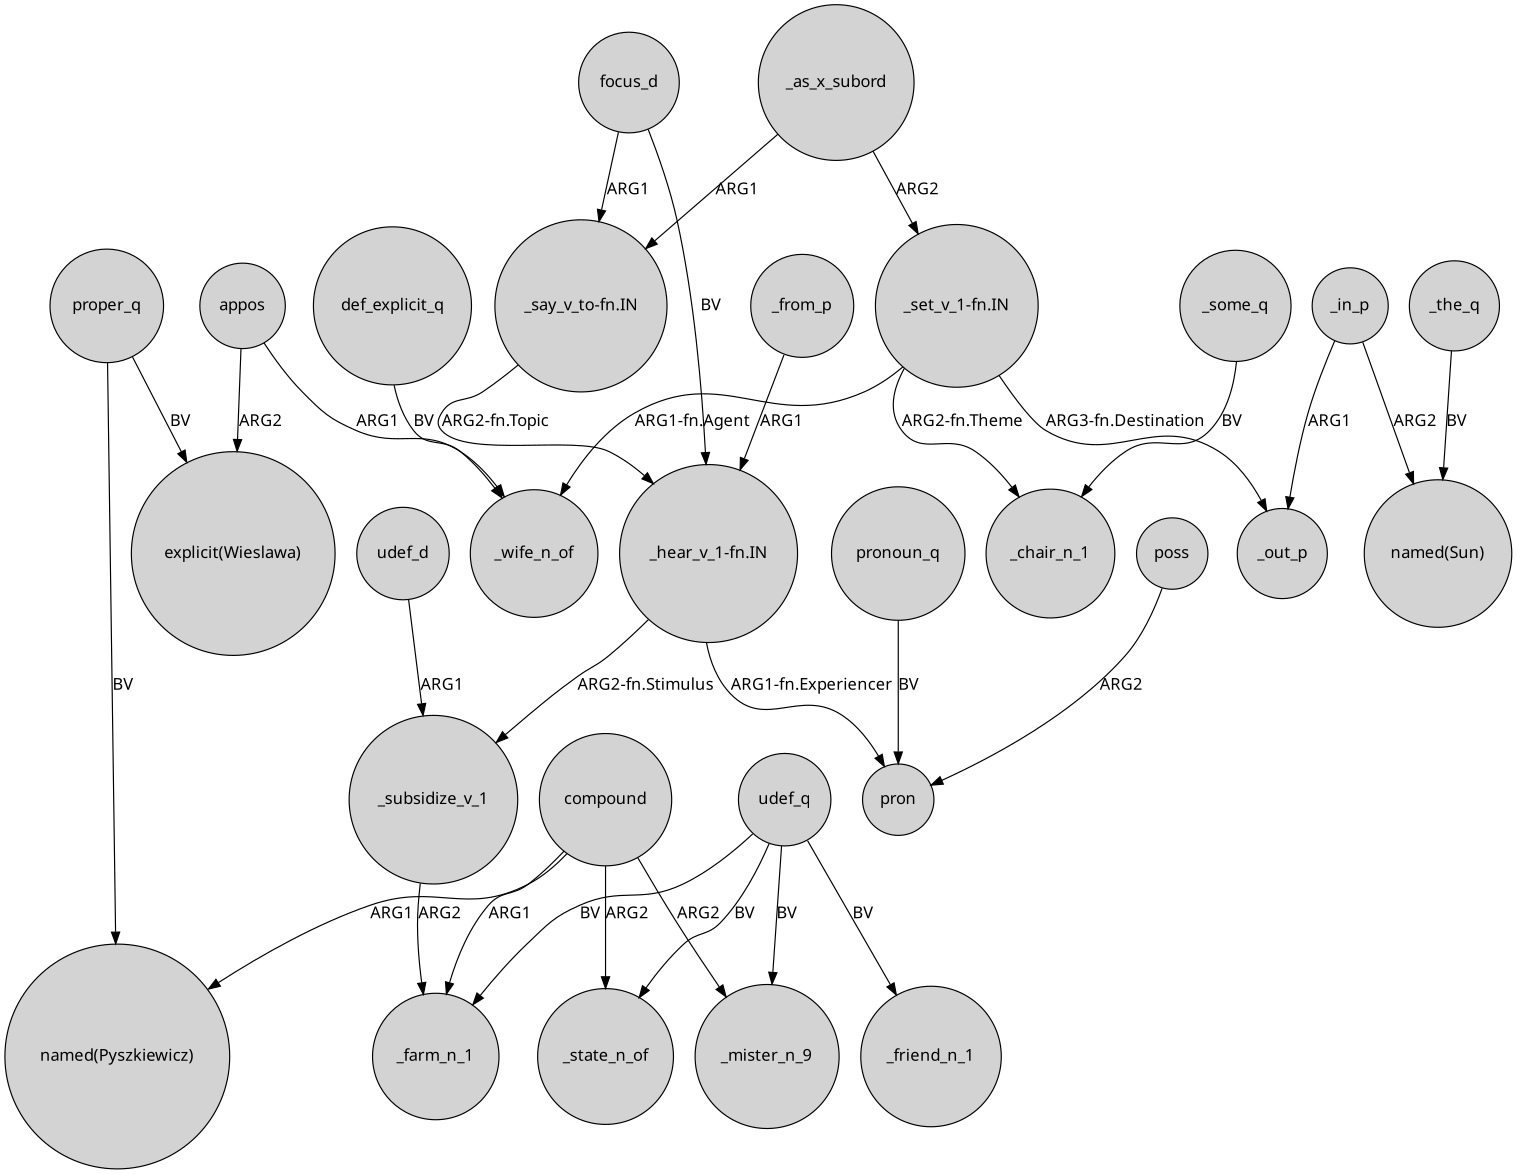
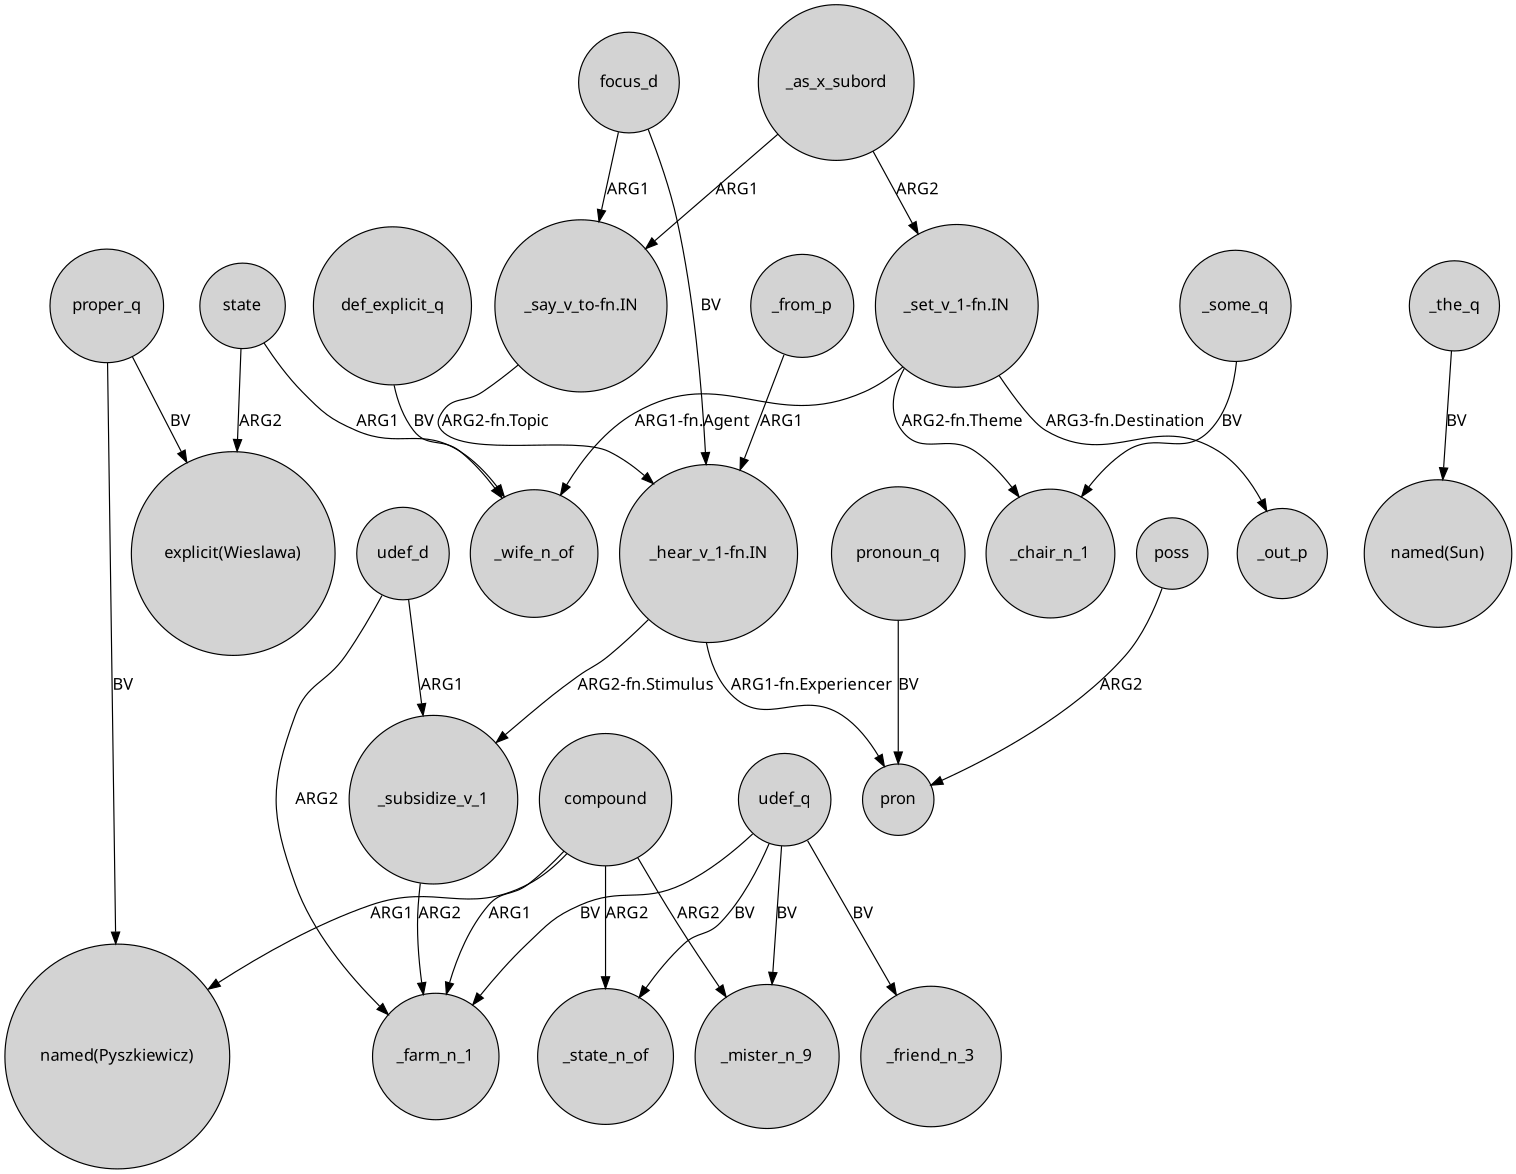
node "appos": label "appos" -> "state"
node "_in_p": removed
edge "udef_d" -> "_farm_n_1": added, label "ARG2"
node "_friend_n_1": label "_friend_n_1" -> "_friend_n_3"
